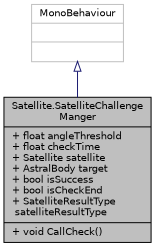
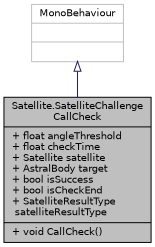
node "Satellite.SatelliteChallenge": text "Manger" -> "CallCheck"
